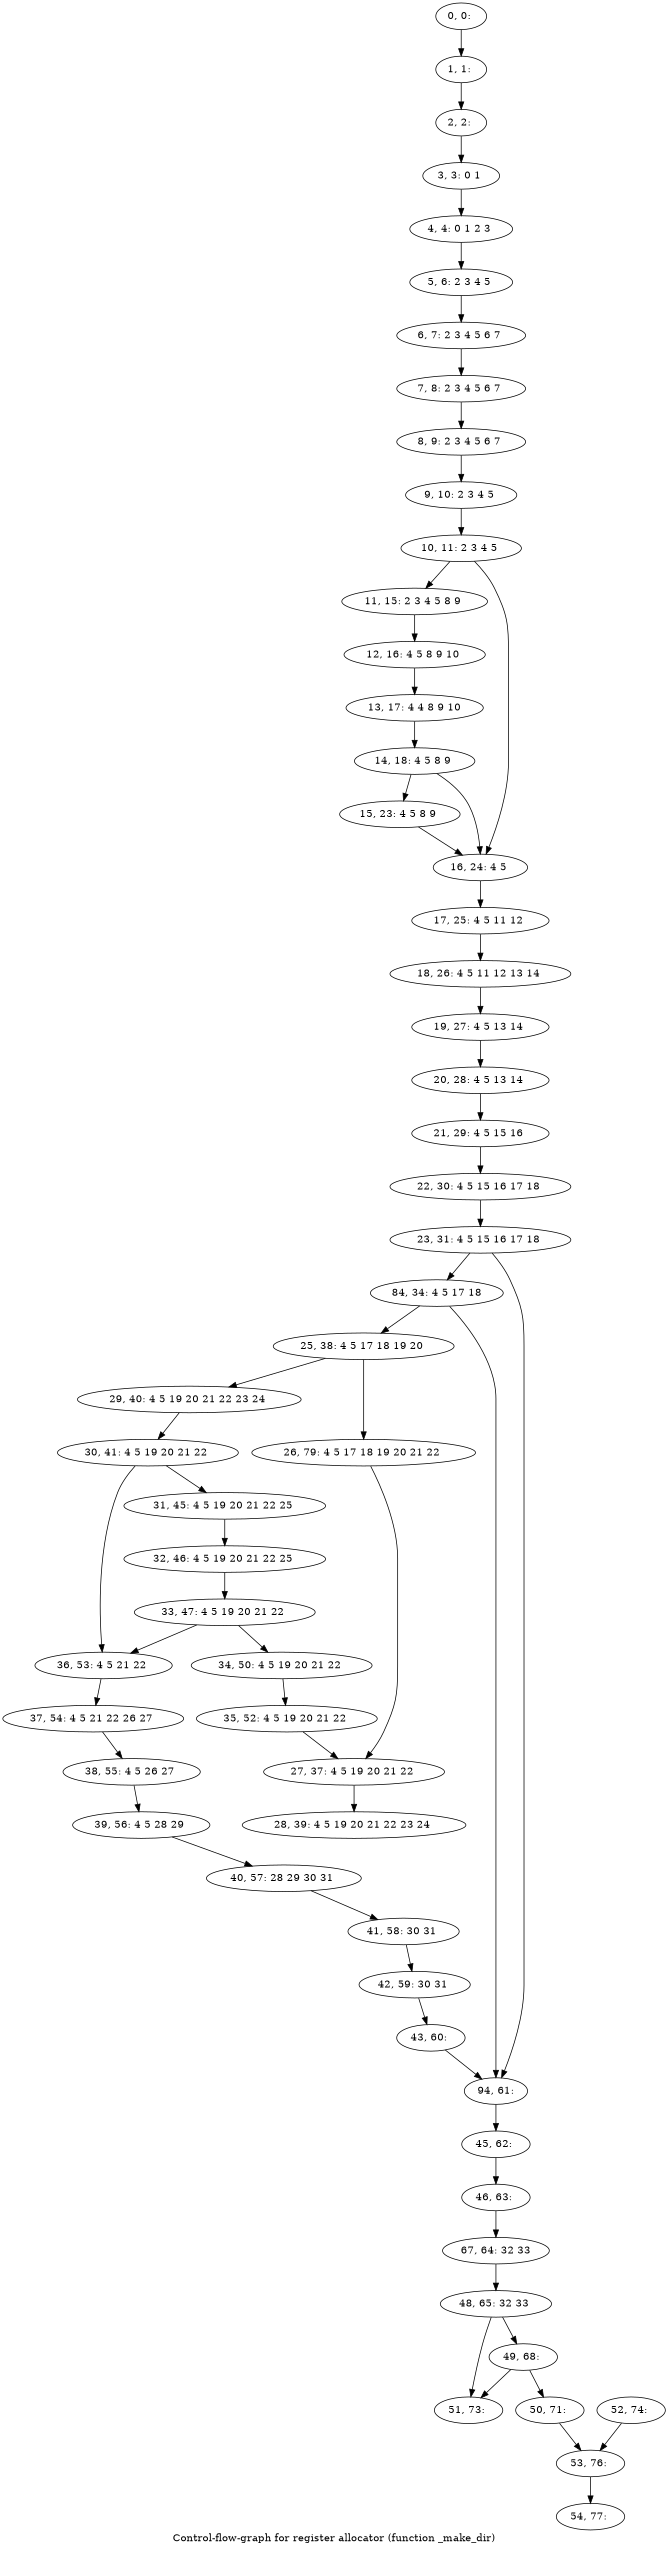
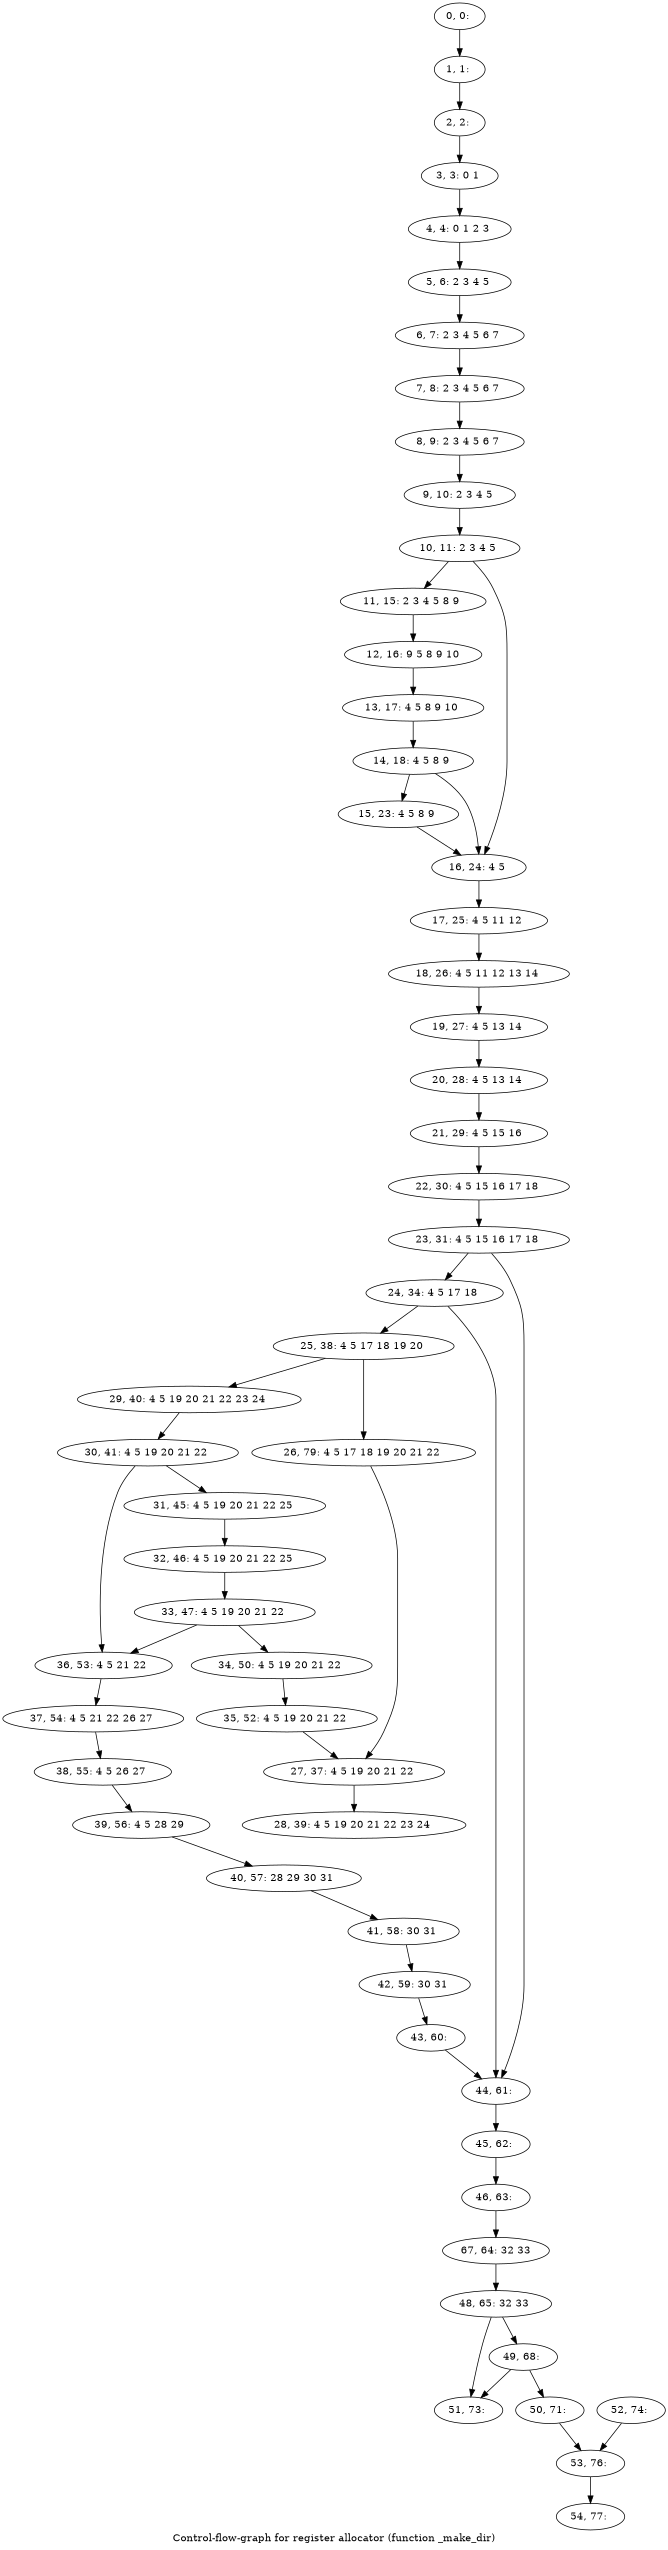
node "12, 16: 4 5 8 9 10": label "12, 16: 4 5 8 9 10" -> "12, 16: 9 5 8 9 10"
node "13, 17: 4 4 8 9 10": label "13, 17: 4 4 8 9 10" -> "13, 17: 4 5 8 9 10"
node "84, 34: 4 5 17 18": label "84, 34: 4 5 17 18" -> "24, 34: 4 5 17 18"
node "94, 61:": label "94, 61:" -> "44, 61:"
